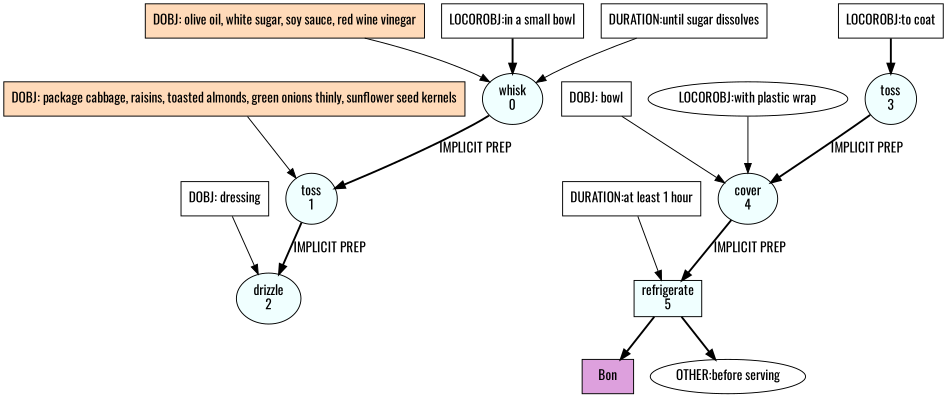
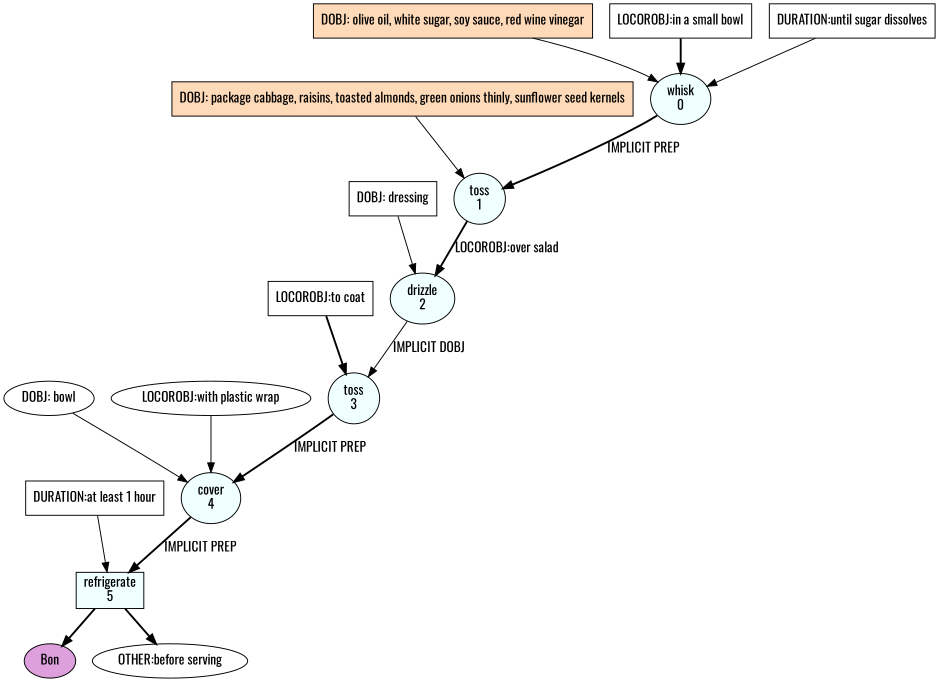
node "DOBJ: bowl": shape box -> ellipse
edge "toss 1" -> "drizzle 2": label "IMPLICIT PREP" -> "LOCOROBJ:over salad"
edge "drizzle 2" -> "toss 3": added, label "IMPLICIT DOBJ"
node "Bon": shape box -> ellipse
